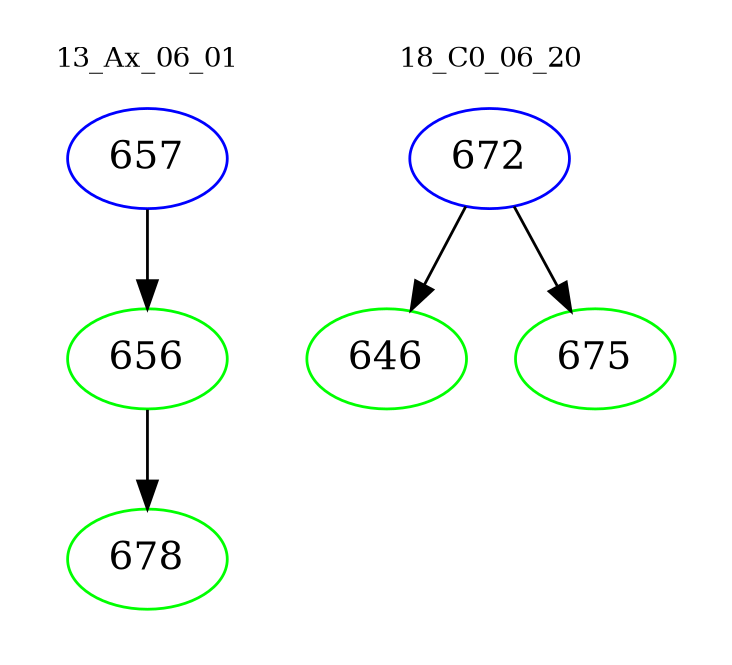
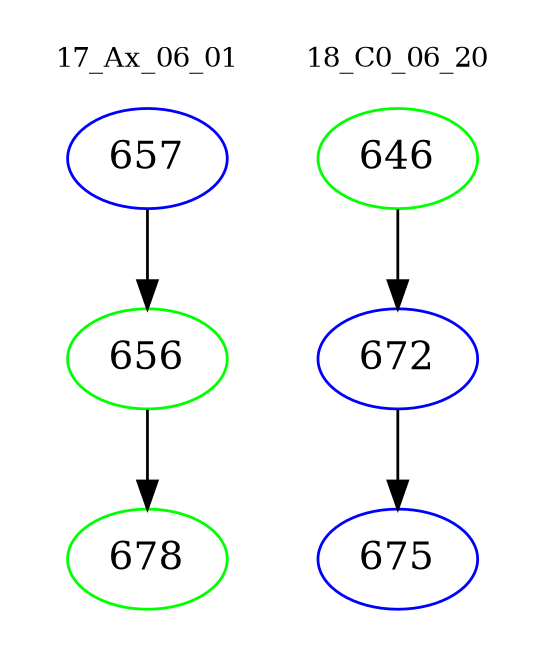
cluster "13_Ax_06_01": label "13_Ax_06_01" -> "17_Ax_06_01"
edge "672" -> "646": reversed
node "675": color green -> blue
